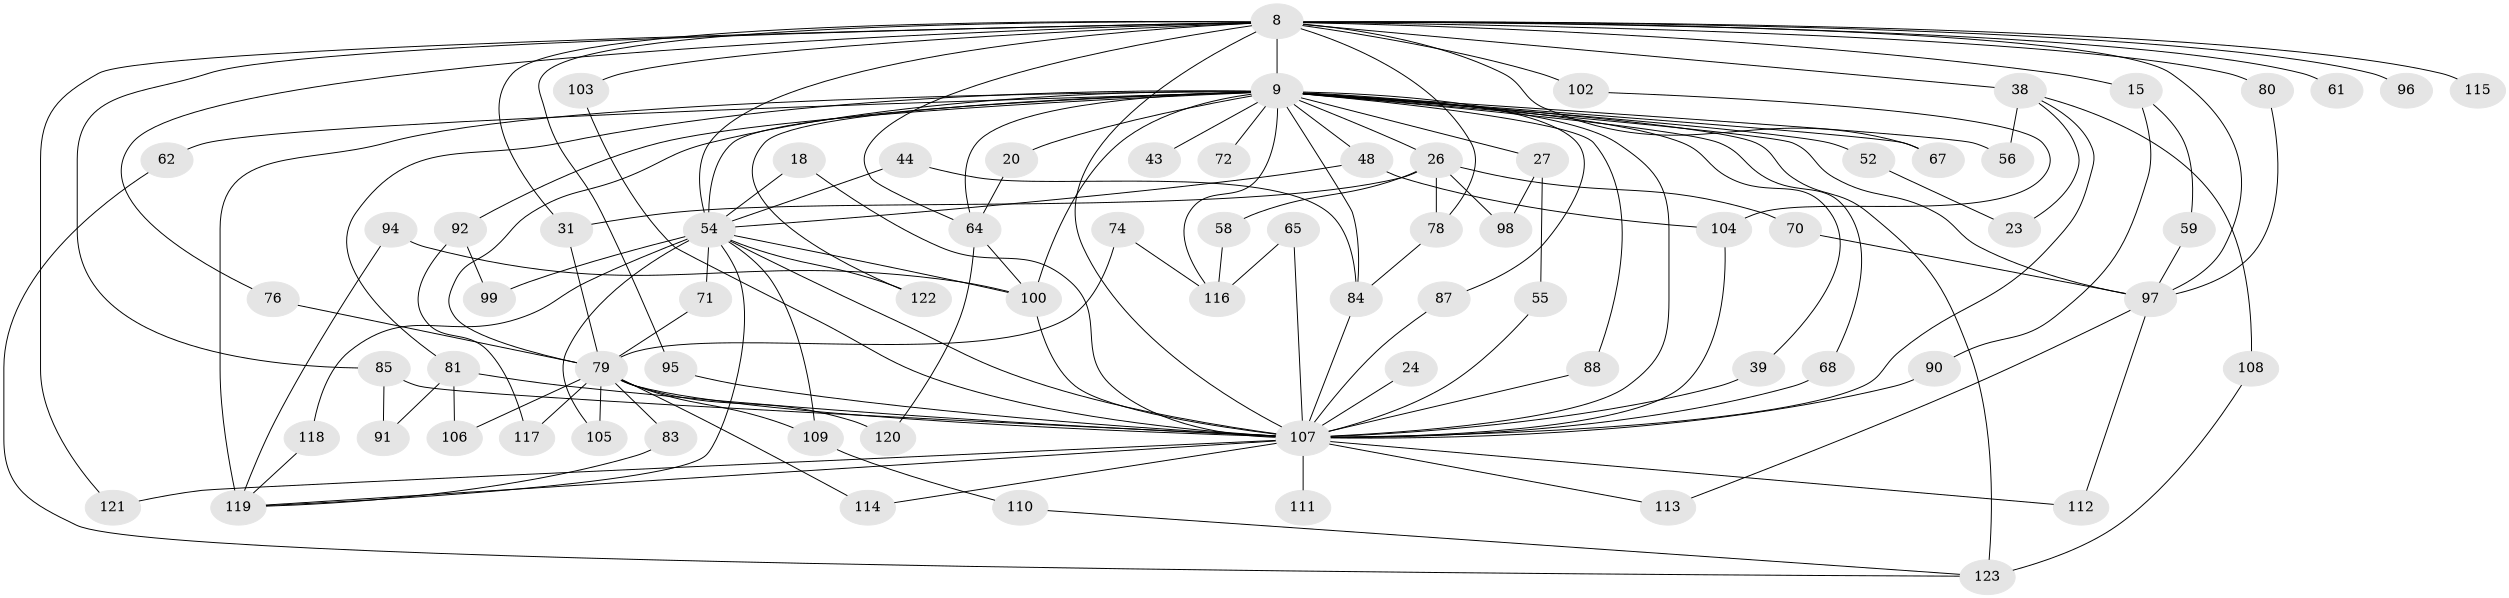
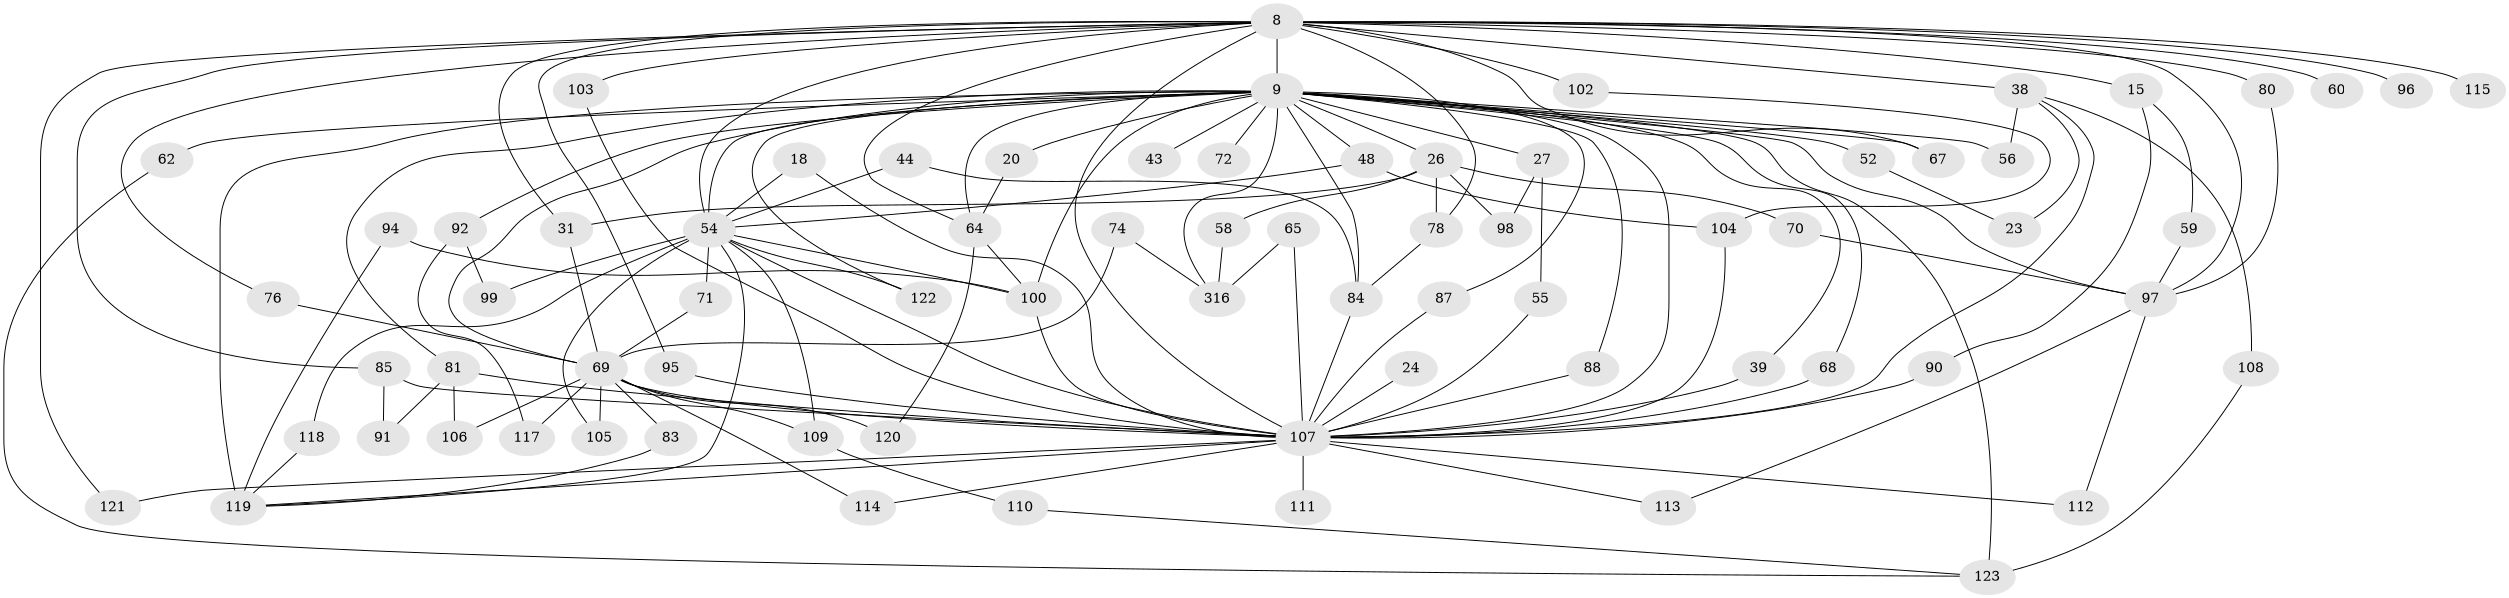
node "61": label "61" -> "60"
node "116": label "116" -> "316"
node "79": label "79" -> "69"
